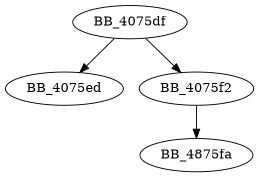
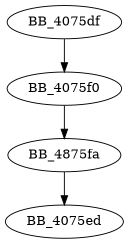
edge "BB_4075df" -> "BB_4075ed": now "BB_4875fa" -> "BB_4075ed"
node "BB_4075f2": label "BB_4075f2" -> "BB_4075f0"
